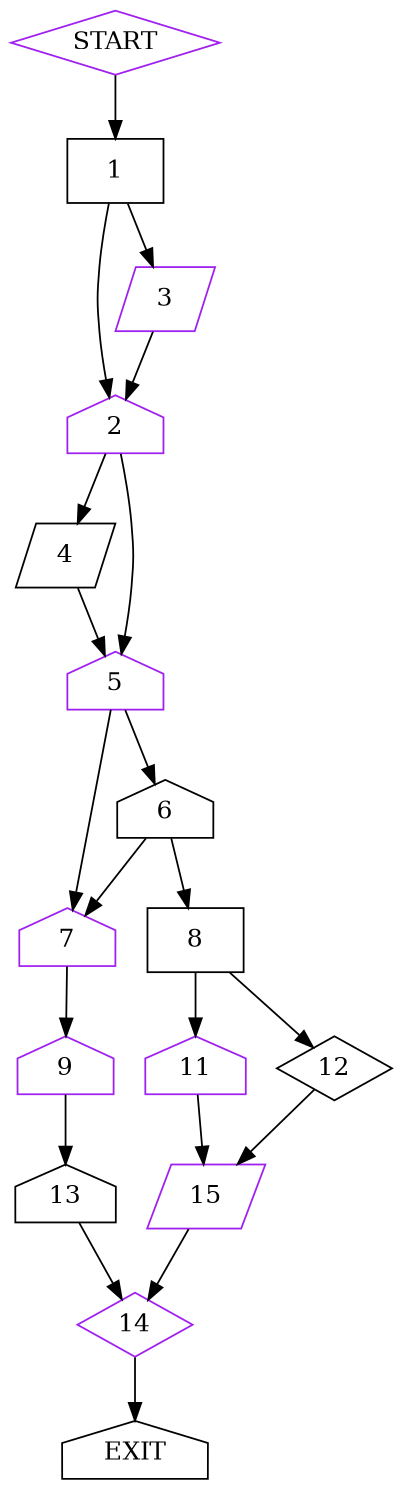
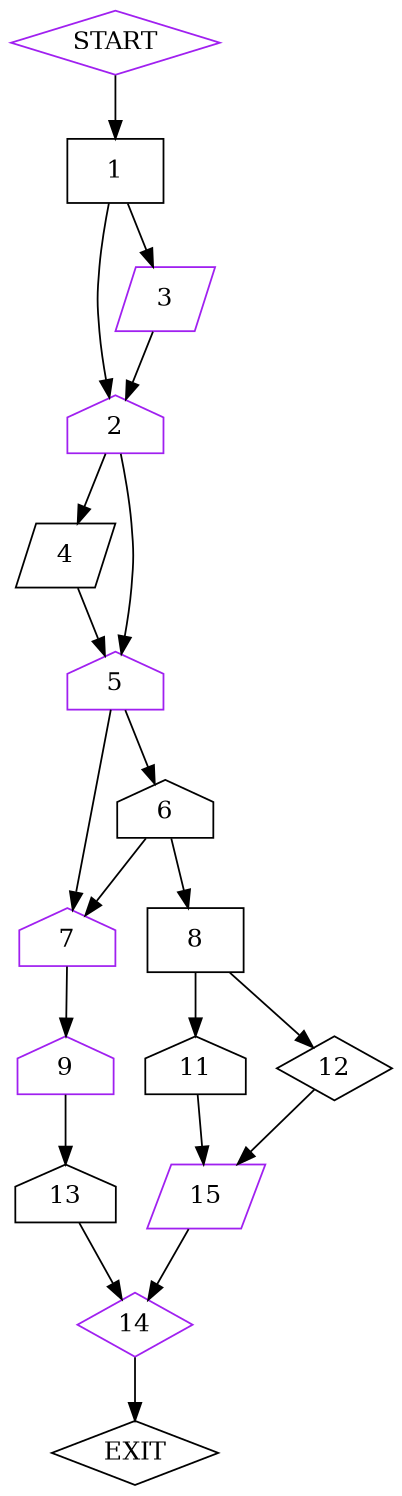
node "11": color purple -> black
node "EXIT": shape house -> diamond
